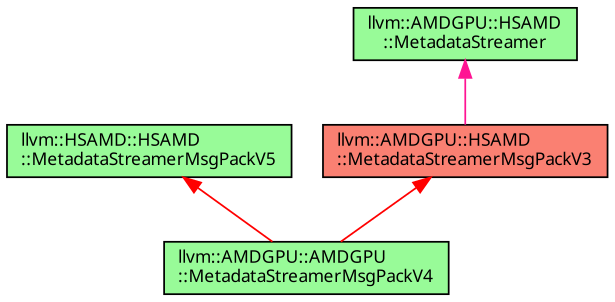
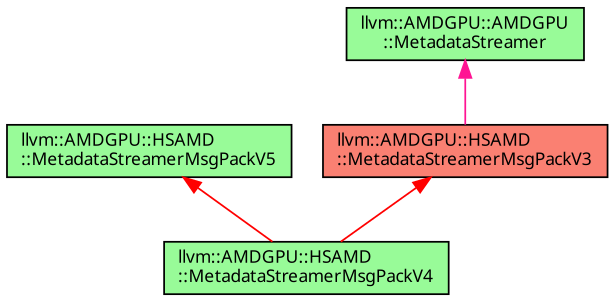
node "llvm::AMDGPU::HSAMD ::MetadataStreamer": label "llvm::AMDGPU::HSAMD ::MetadataStreamer" -> "llvm::AMDGPU::AMDGPU ::MetadataStreamer"
node "llvm::HSAMD::HSAMD ::MetadataStreamerMsgPackV5": label "llvm::HSAMD::HSAMD ::MetadataStreamerMsgPackV5" -> "llvm::AMDGPU::HSAMD ::MetadataStreamerMsgPackV5"
node "llvm::AMDGPU::AMDGPU ::MetadataStreamerMsgPackV4": label "llvm::AMDGPU::AMDGPU ::MetadataStreamerMsgPackV4" -> "llvm::AMDGPU::HSAMD ::MetadataStreamerMsgPackV4"
